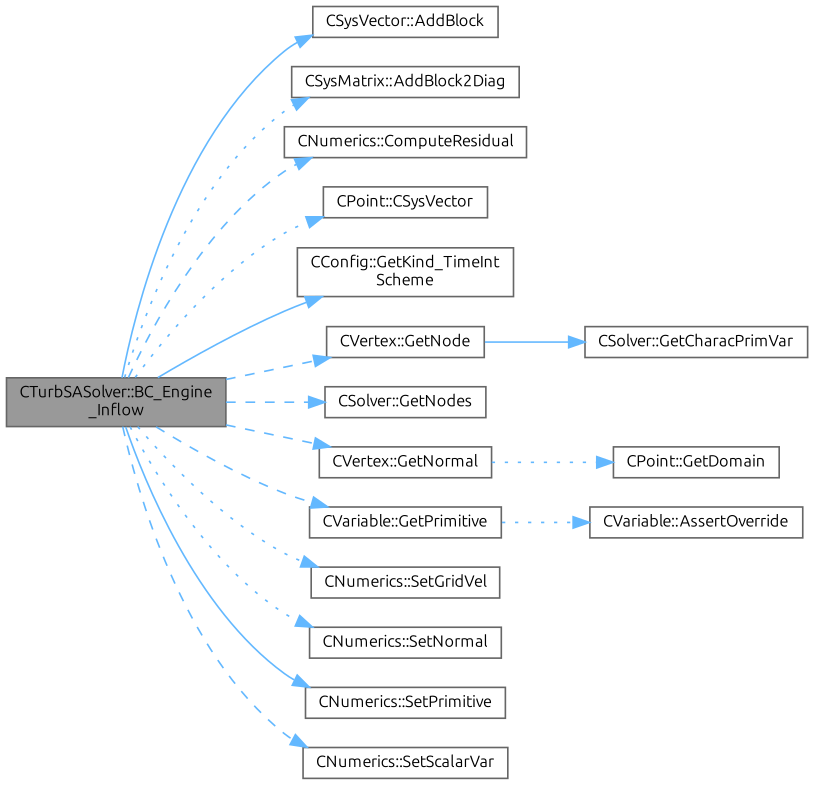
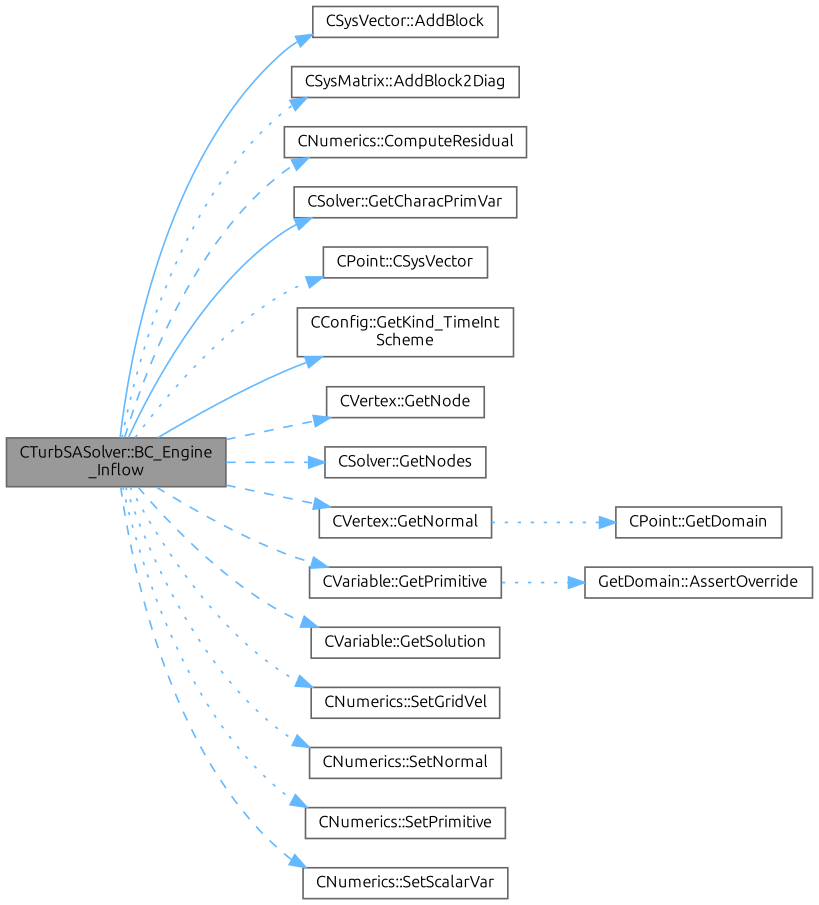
edge "CVertex::GetNode" -> "CSolver::GetCharacPrimVar": now "CTurbSASolver::BC_Engine _Inflow" -> "CSolver::GetCharacPrimVar"
node "CVariable::AssertOverride": label "CVariable::AssertOverride" -> "GetDomain::AssertOverride"
edge "CTurbSASolver::BC_Engine _Inflow" -> "CNumerics::SetPrimitive": style solid -> dotted
node "CVariable::GetSolution": added
